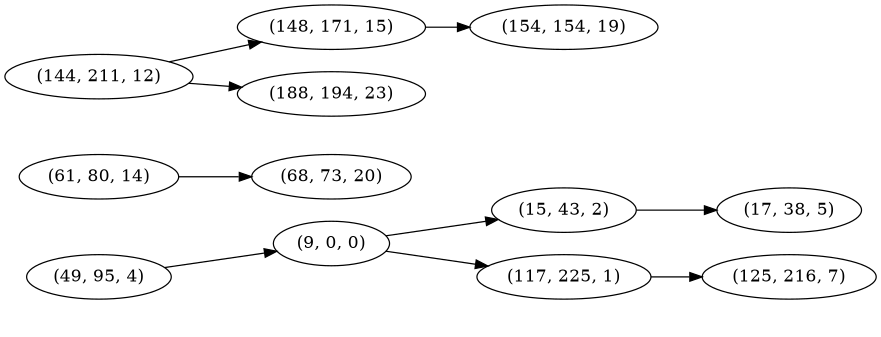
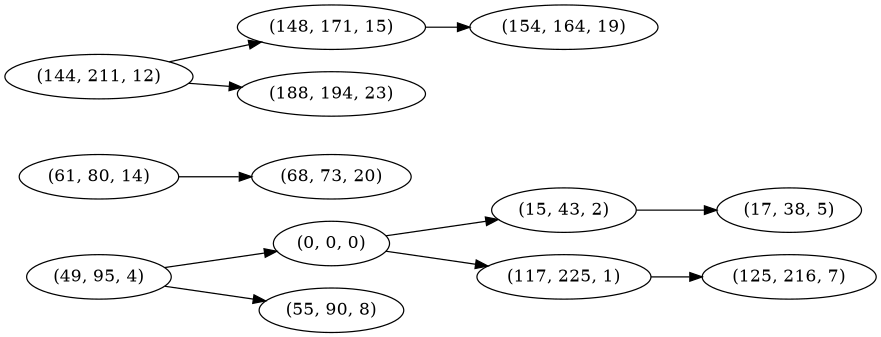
node "(154, 154, 19)": label "(154, 154, 19)" -> "(154, 164, 19)"
node "(9, 0, 0)": label "(9, 0, 0)" -> "(0, 0, 0)"
node "(55, 90, 8)": added
